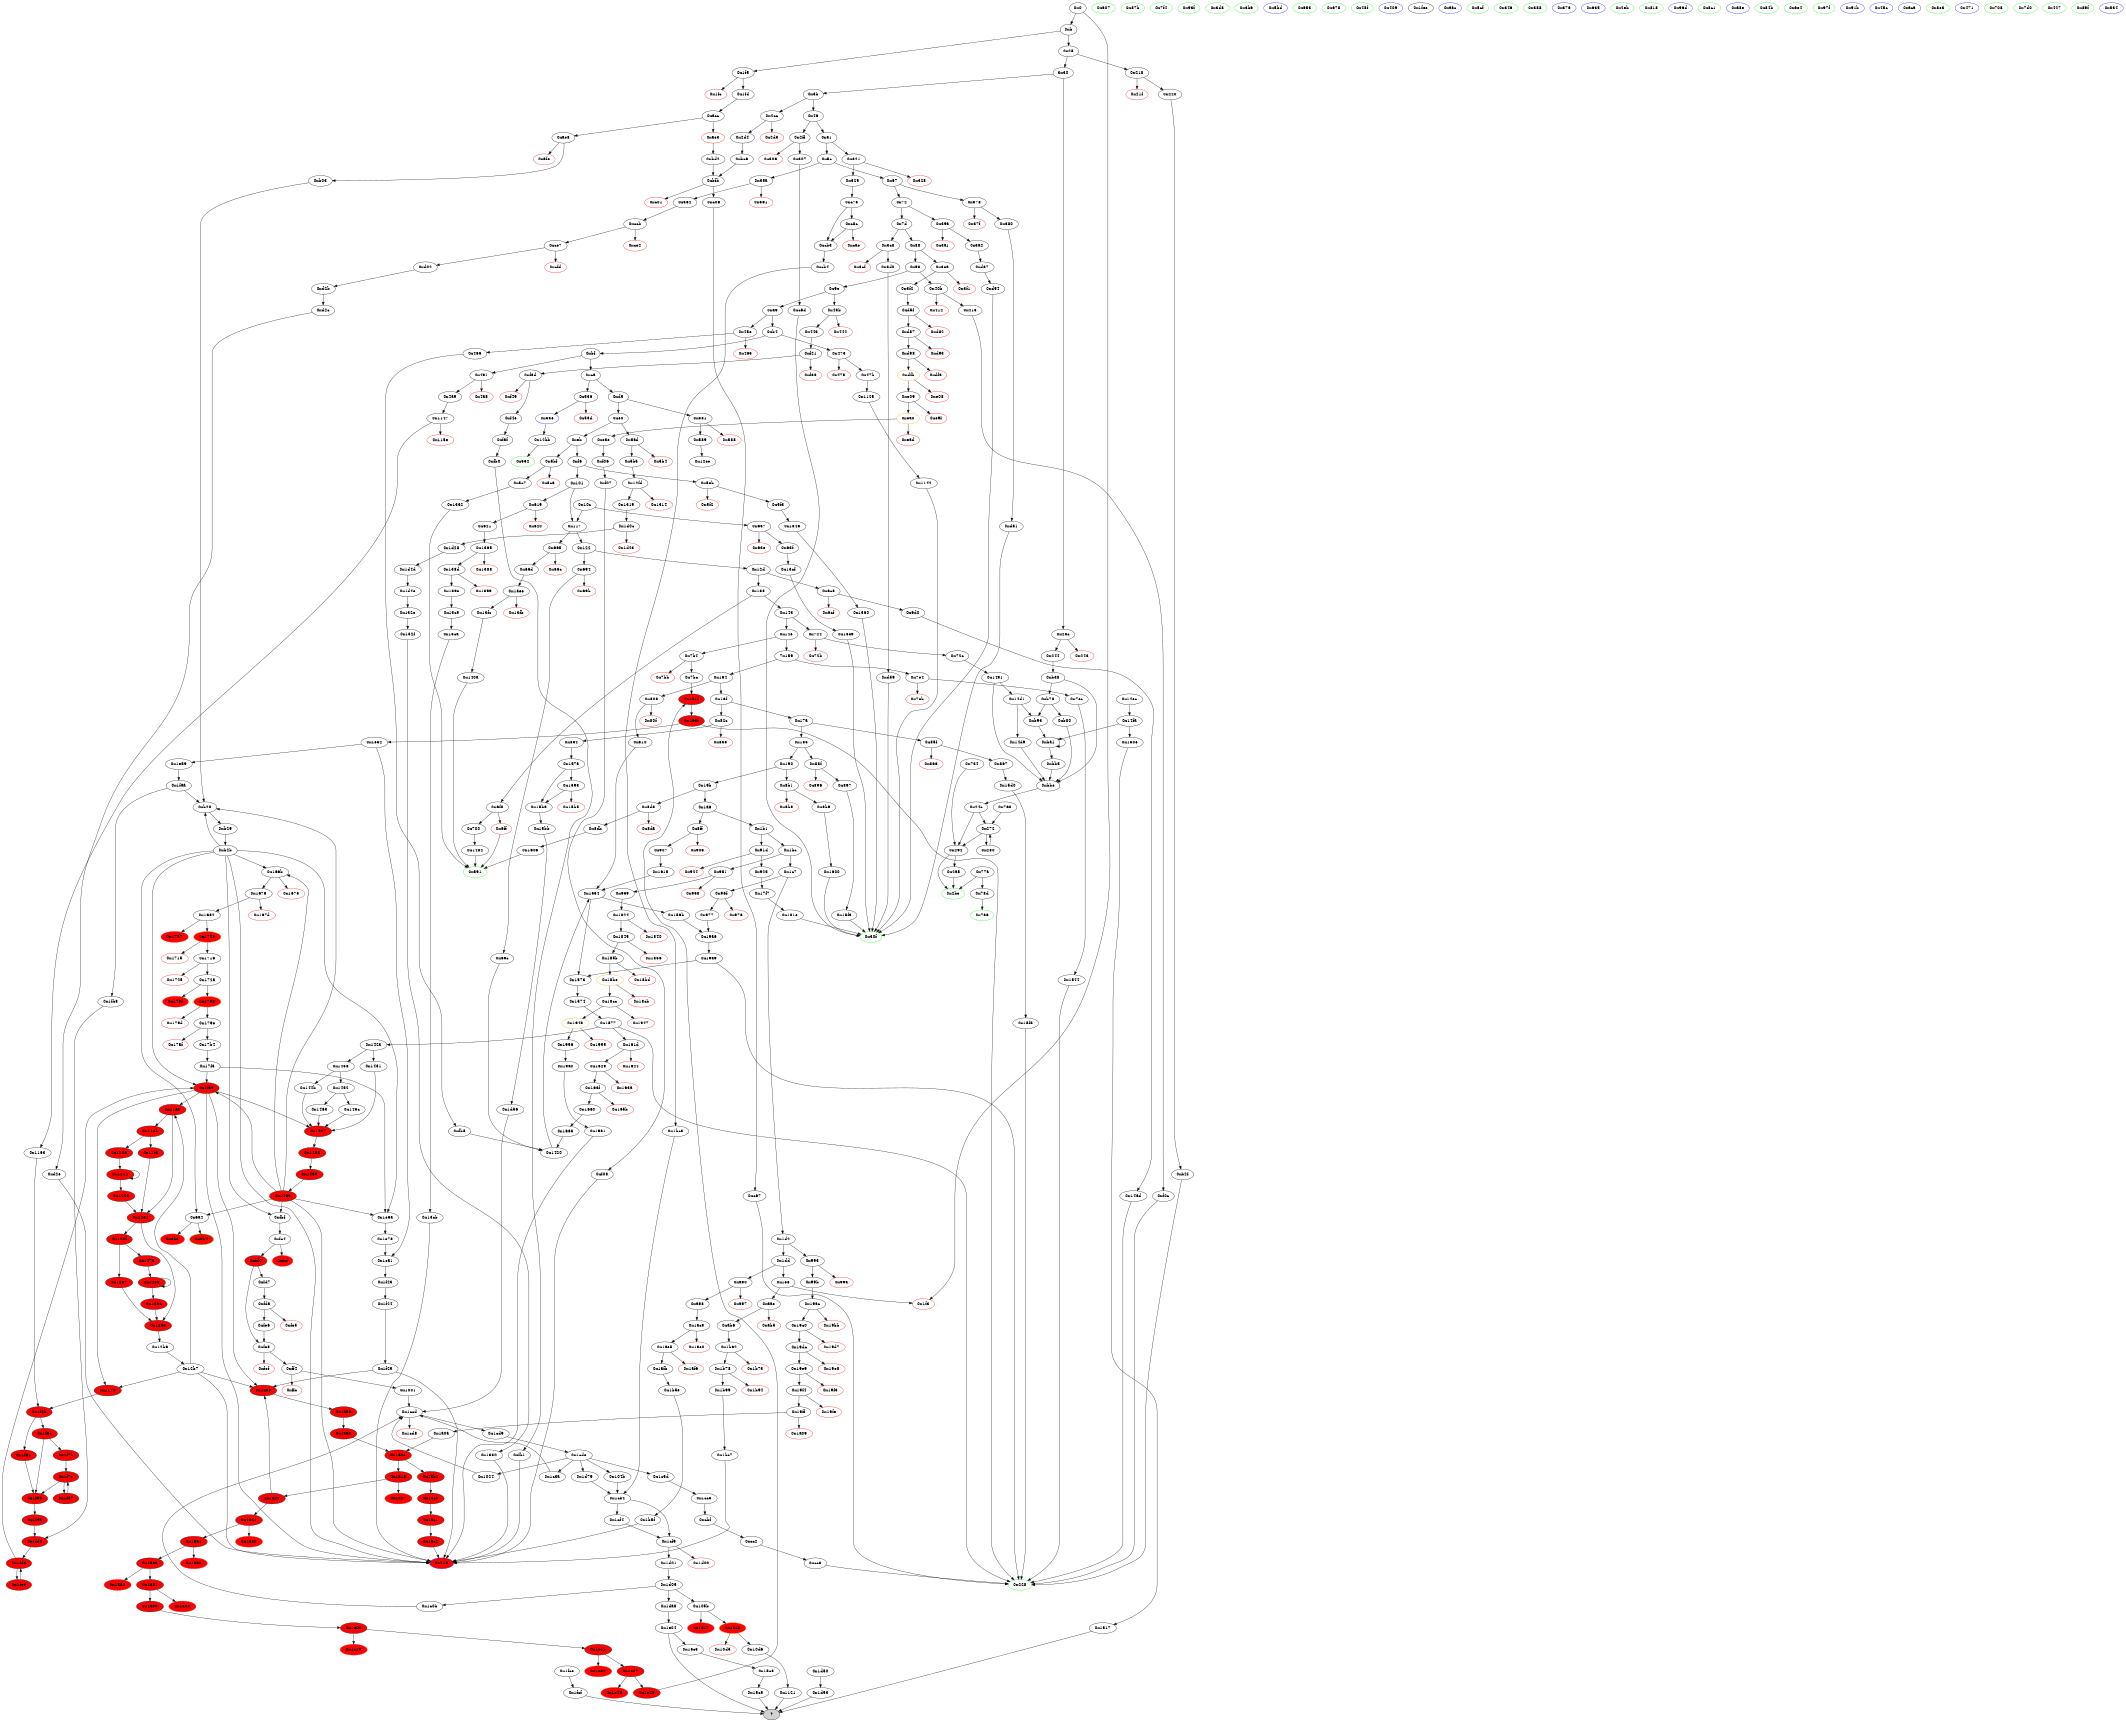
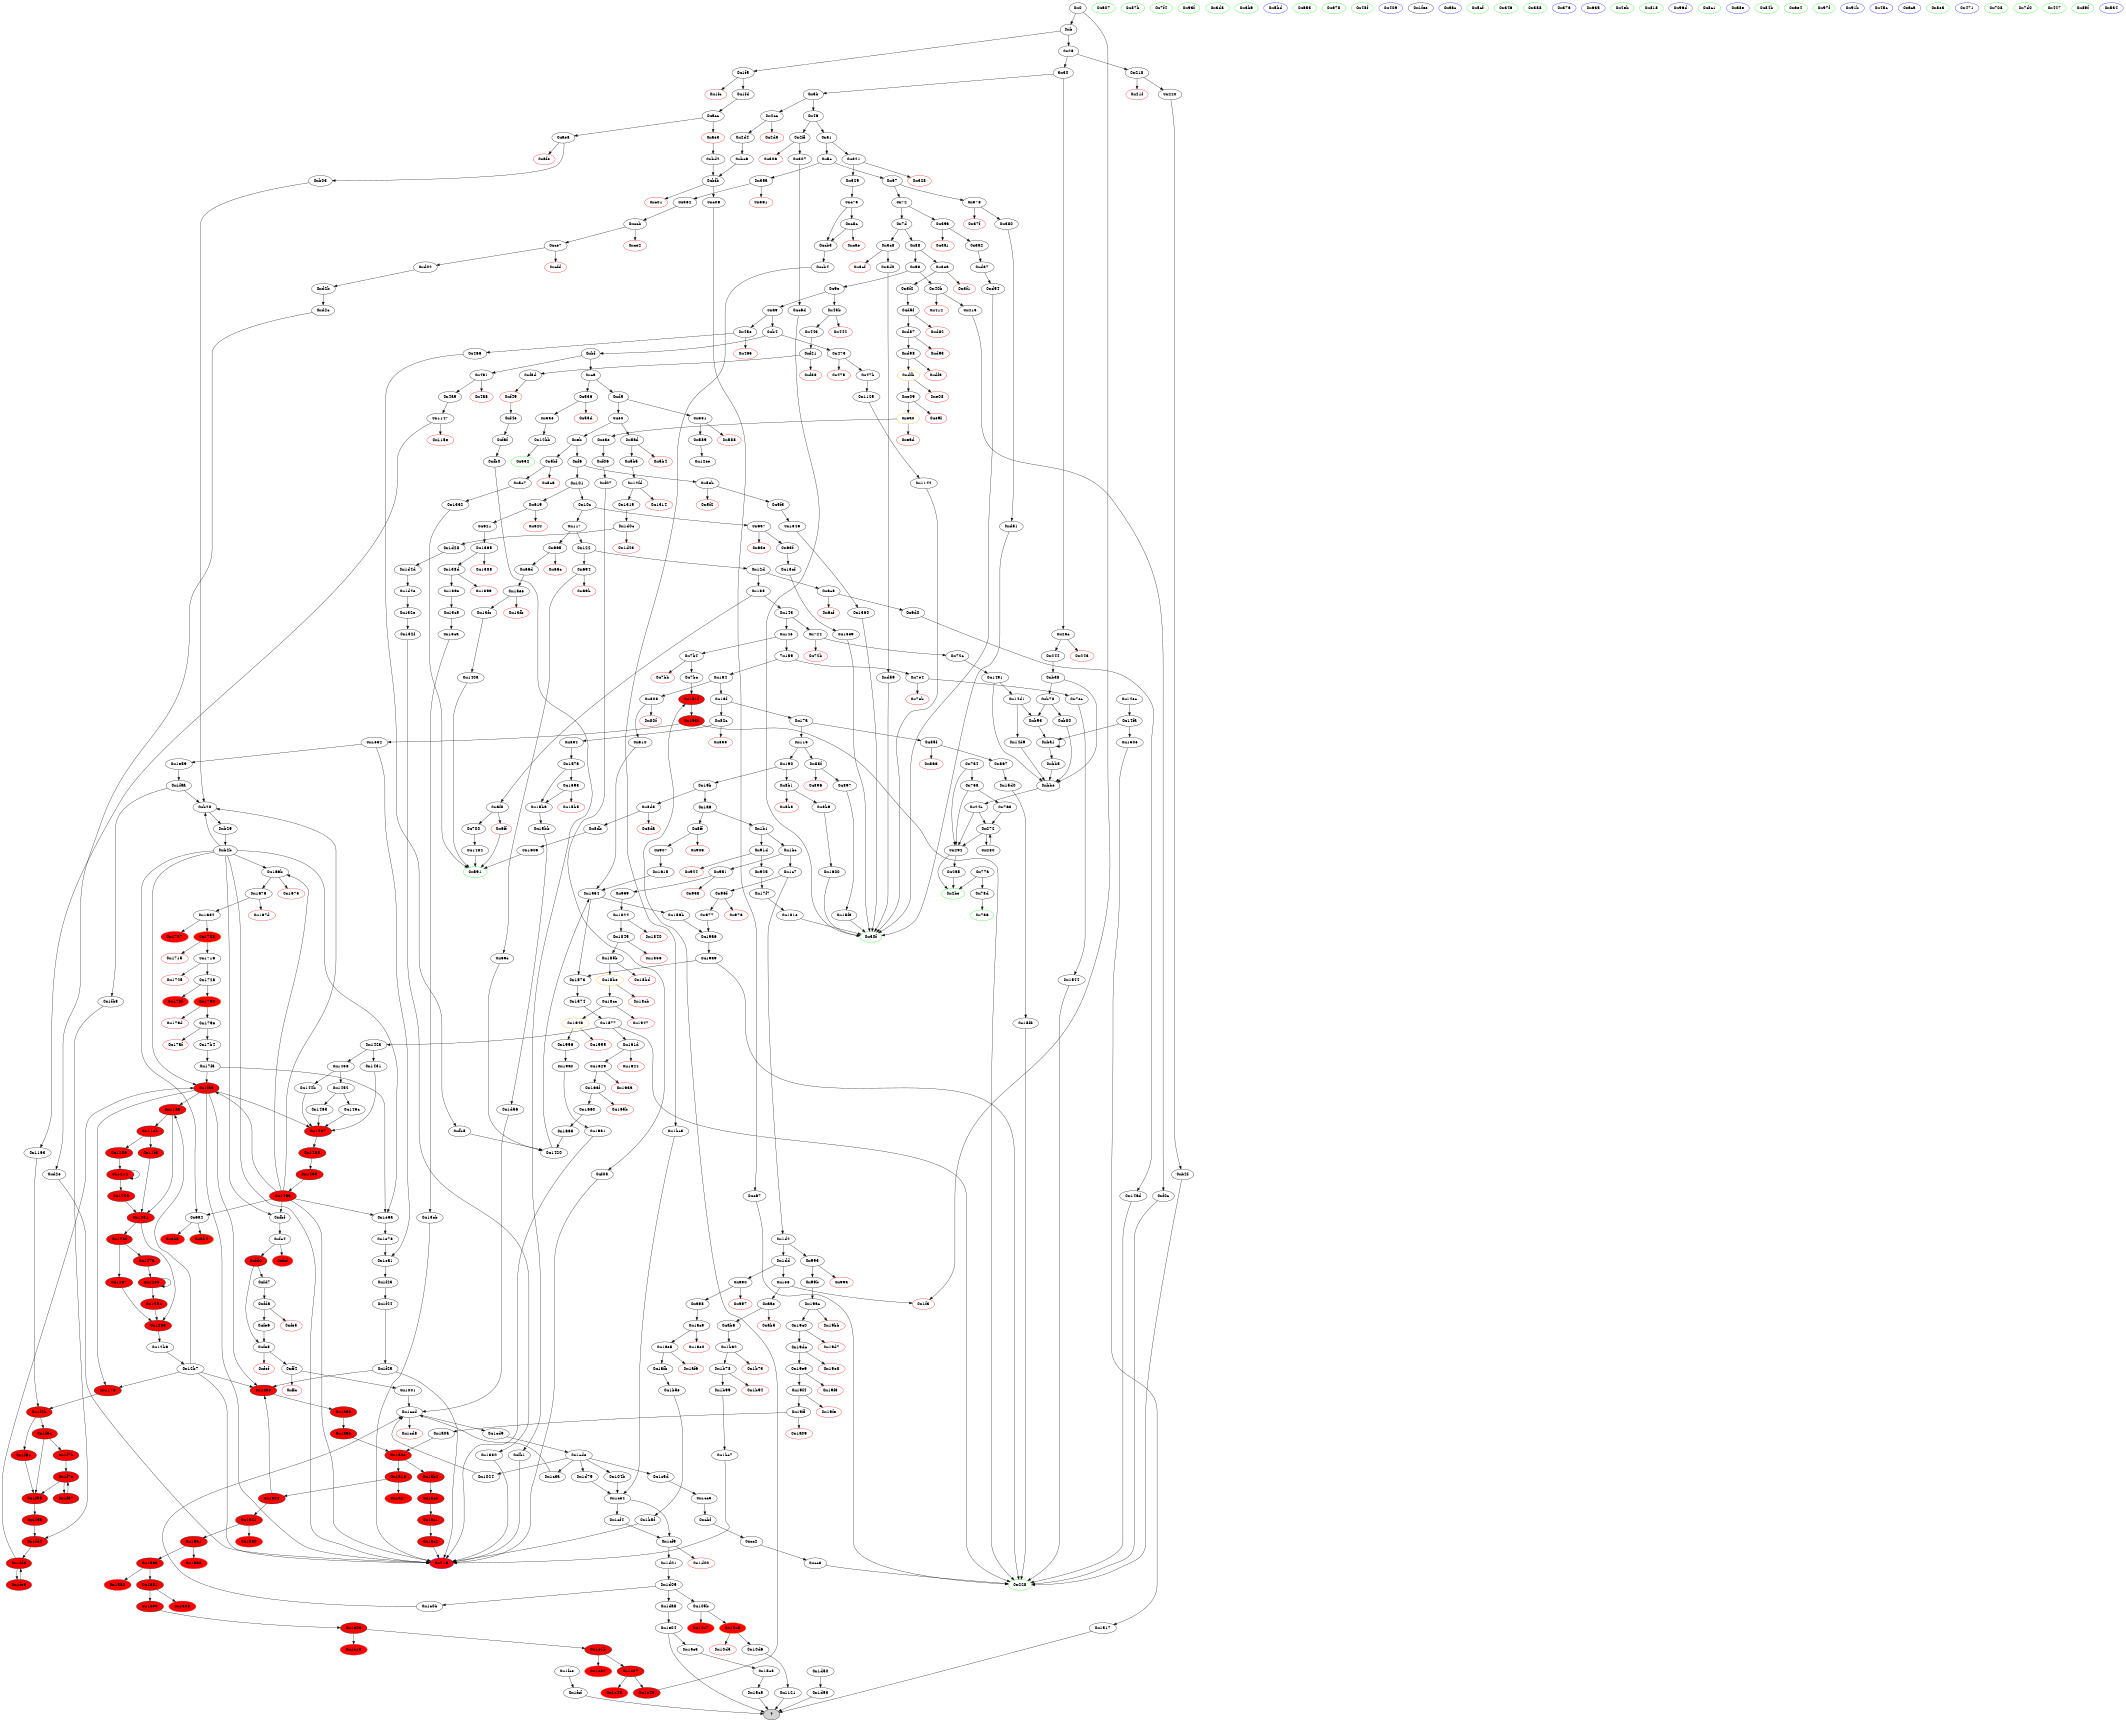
edge "0xf3d" -> "0xf4e": now "0xf49" -> "0xf4e"
node "0x53e": color blue -> black
edge "0x101" -> "0x117": now "0x101" -> "0x10c"
node "0x185": label "0x185" -> "0x115"
node "0x75a": added
